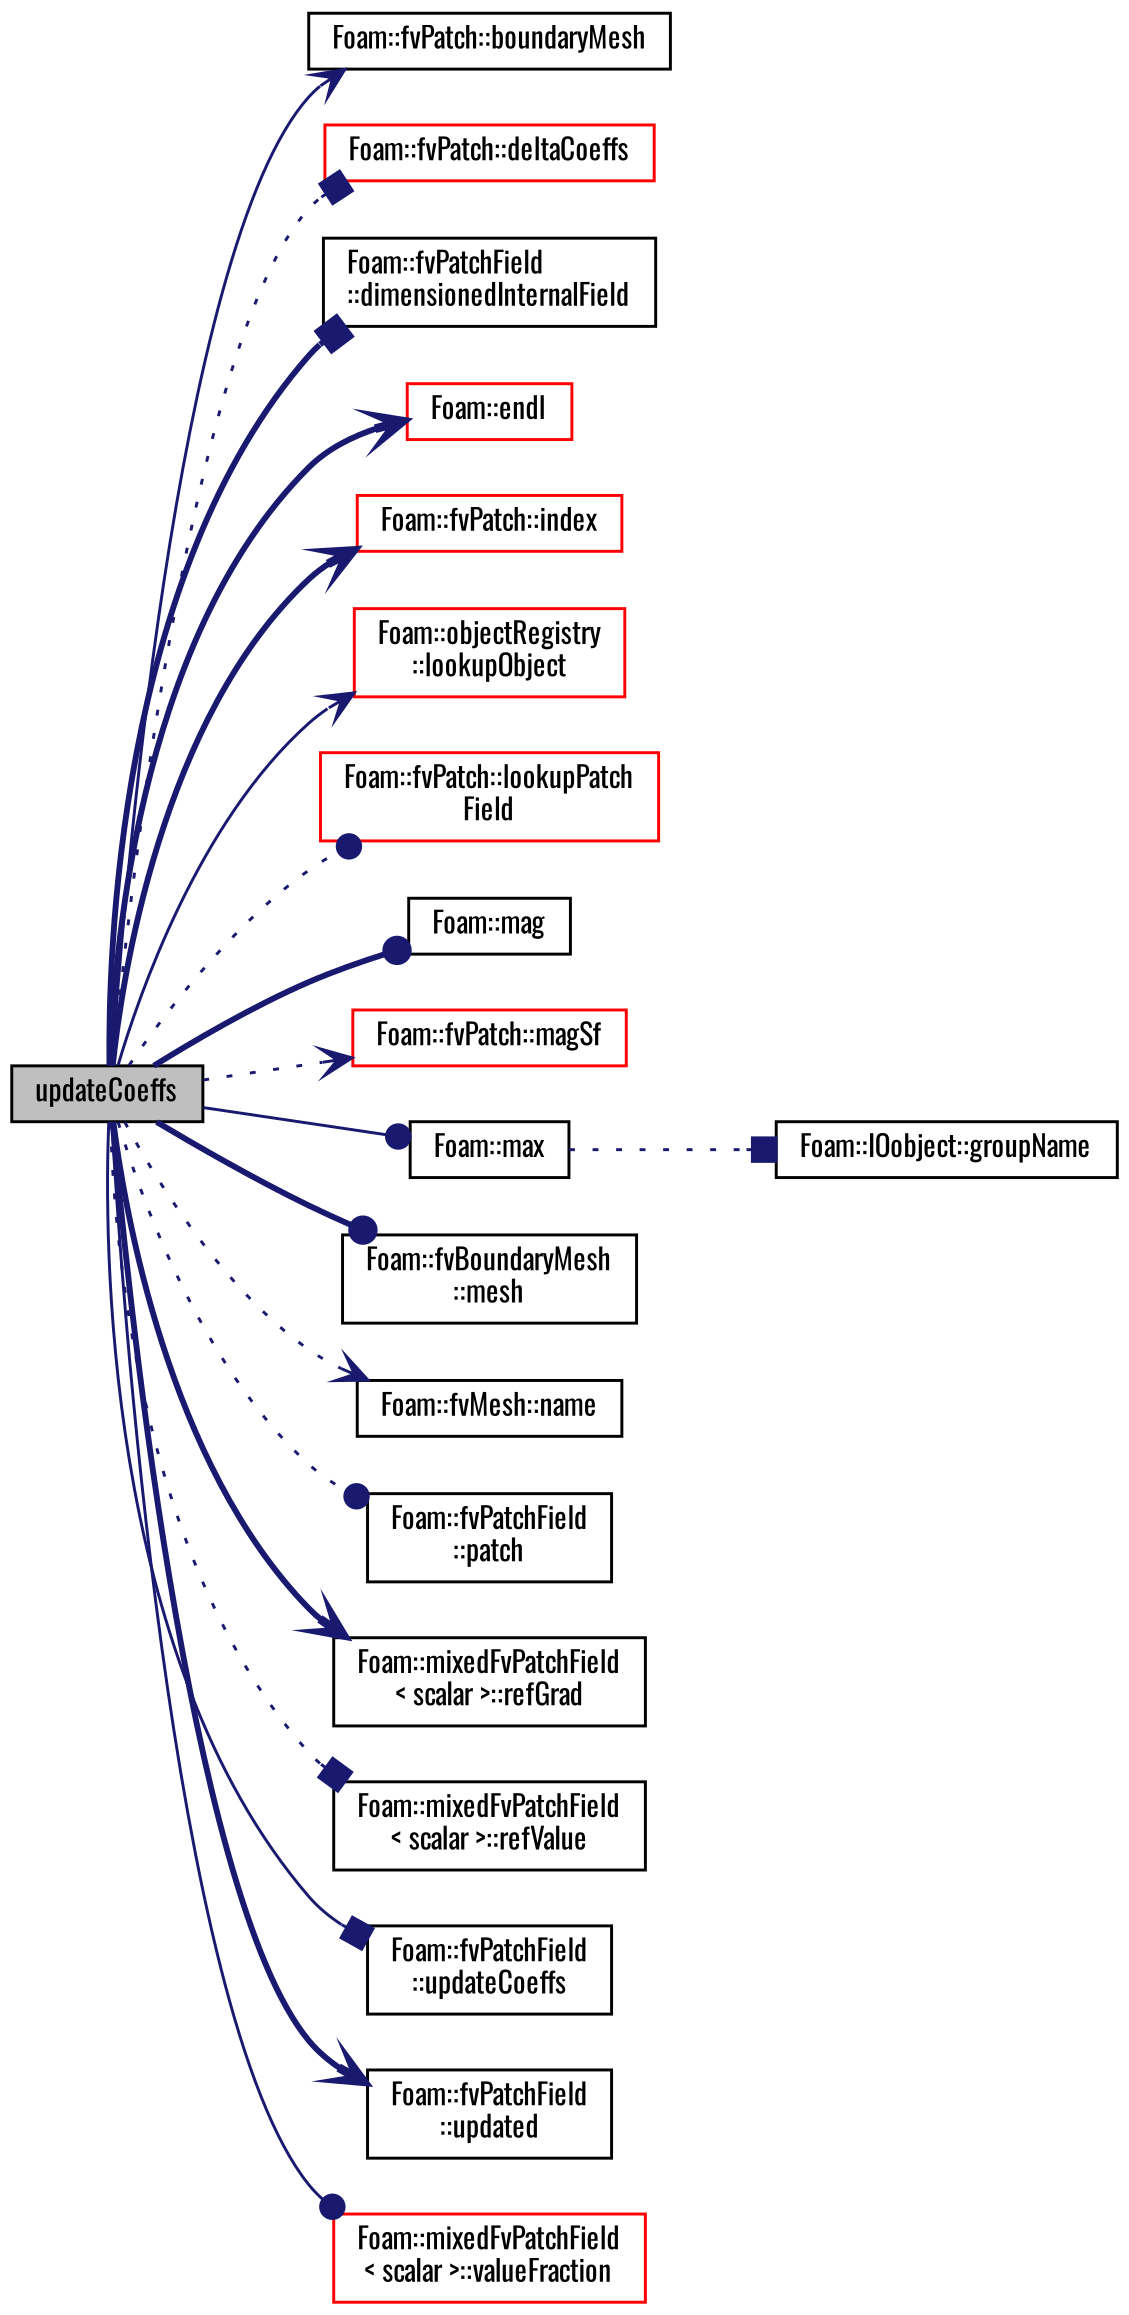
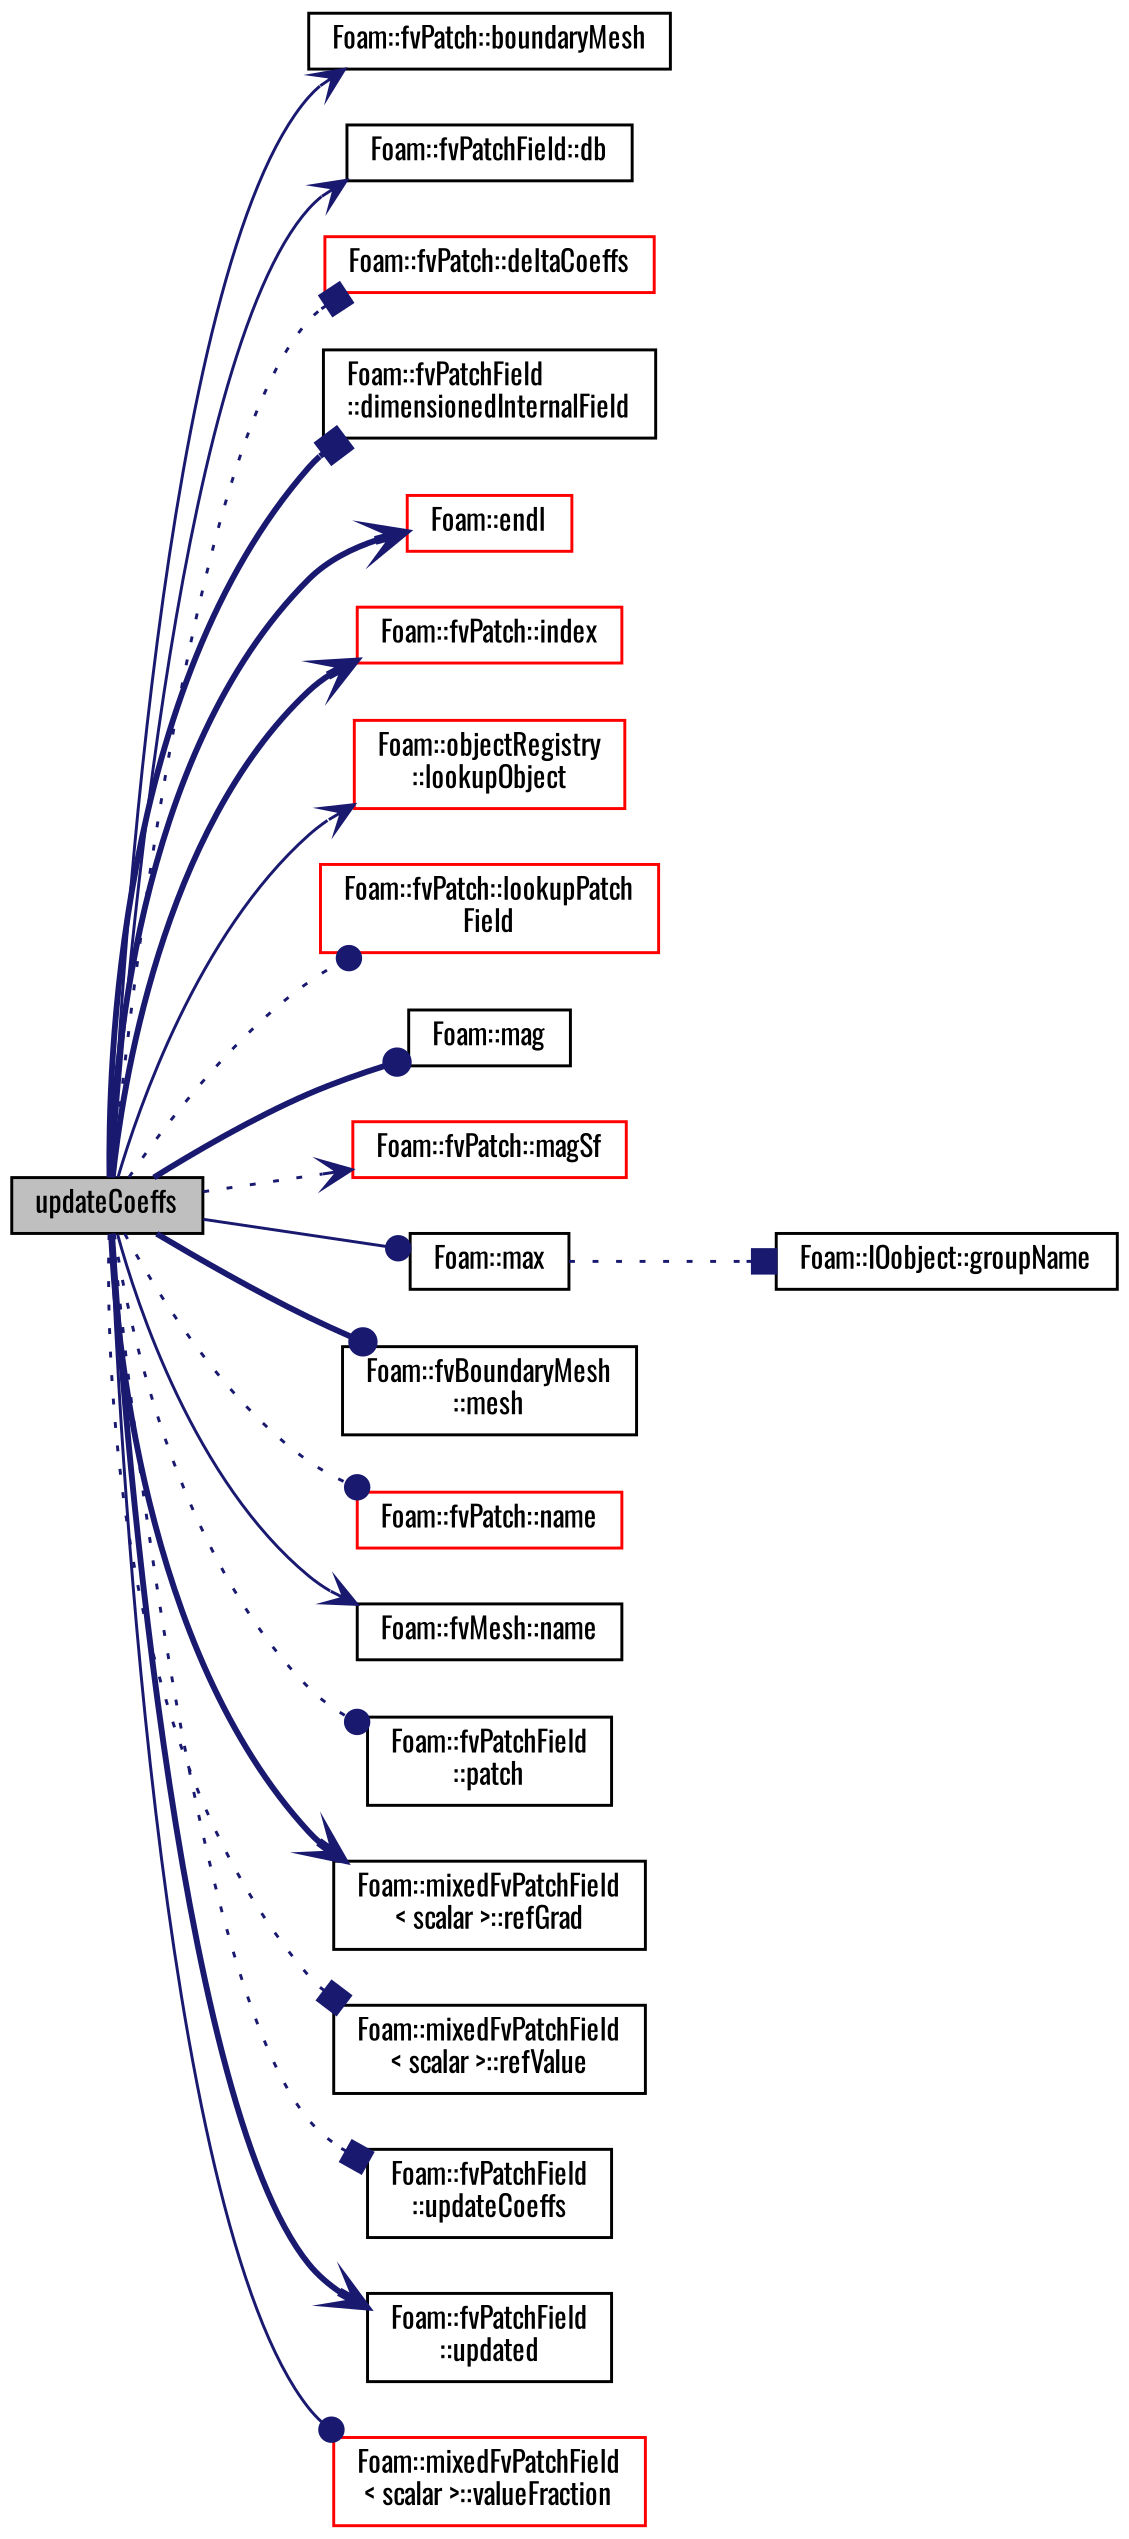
node "Foam::fvPatchField::db": added
edge "updateCoeffs" -> "Foam::fvMesh::name": style dotted -> solid
node "Foam::fvPatch::name": added
edge "updateCoeffs" -> "Foam::fvPatchField ::updateCoeffs": style solid -> dotted
